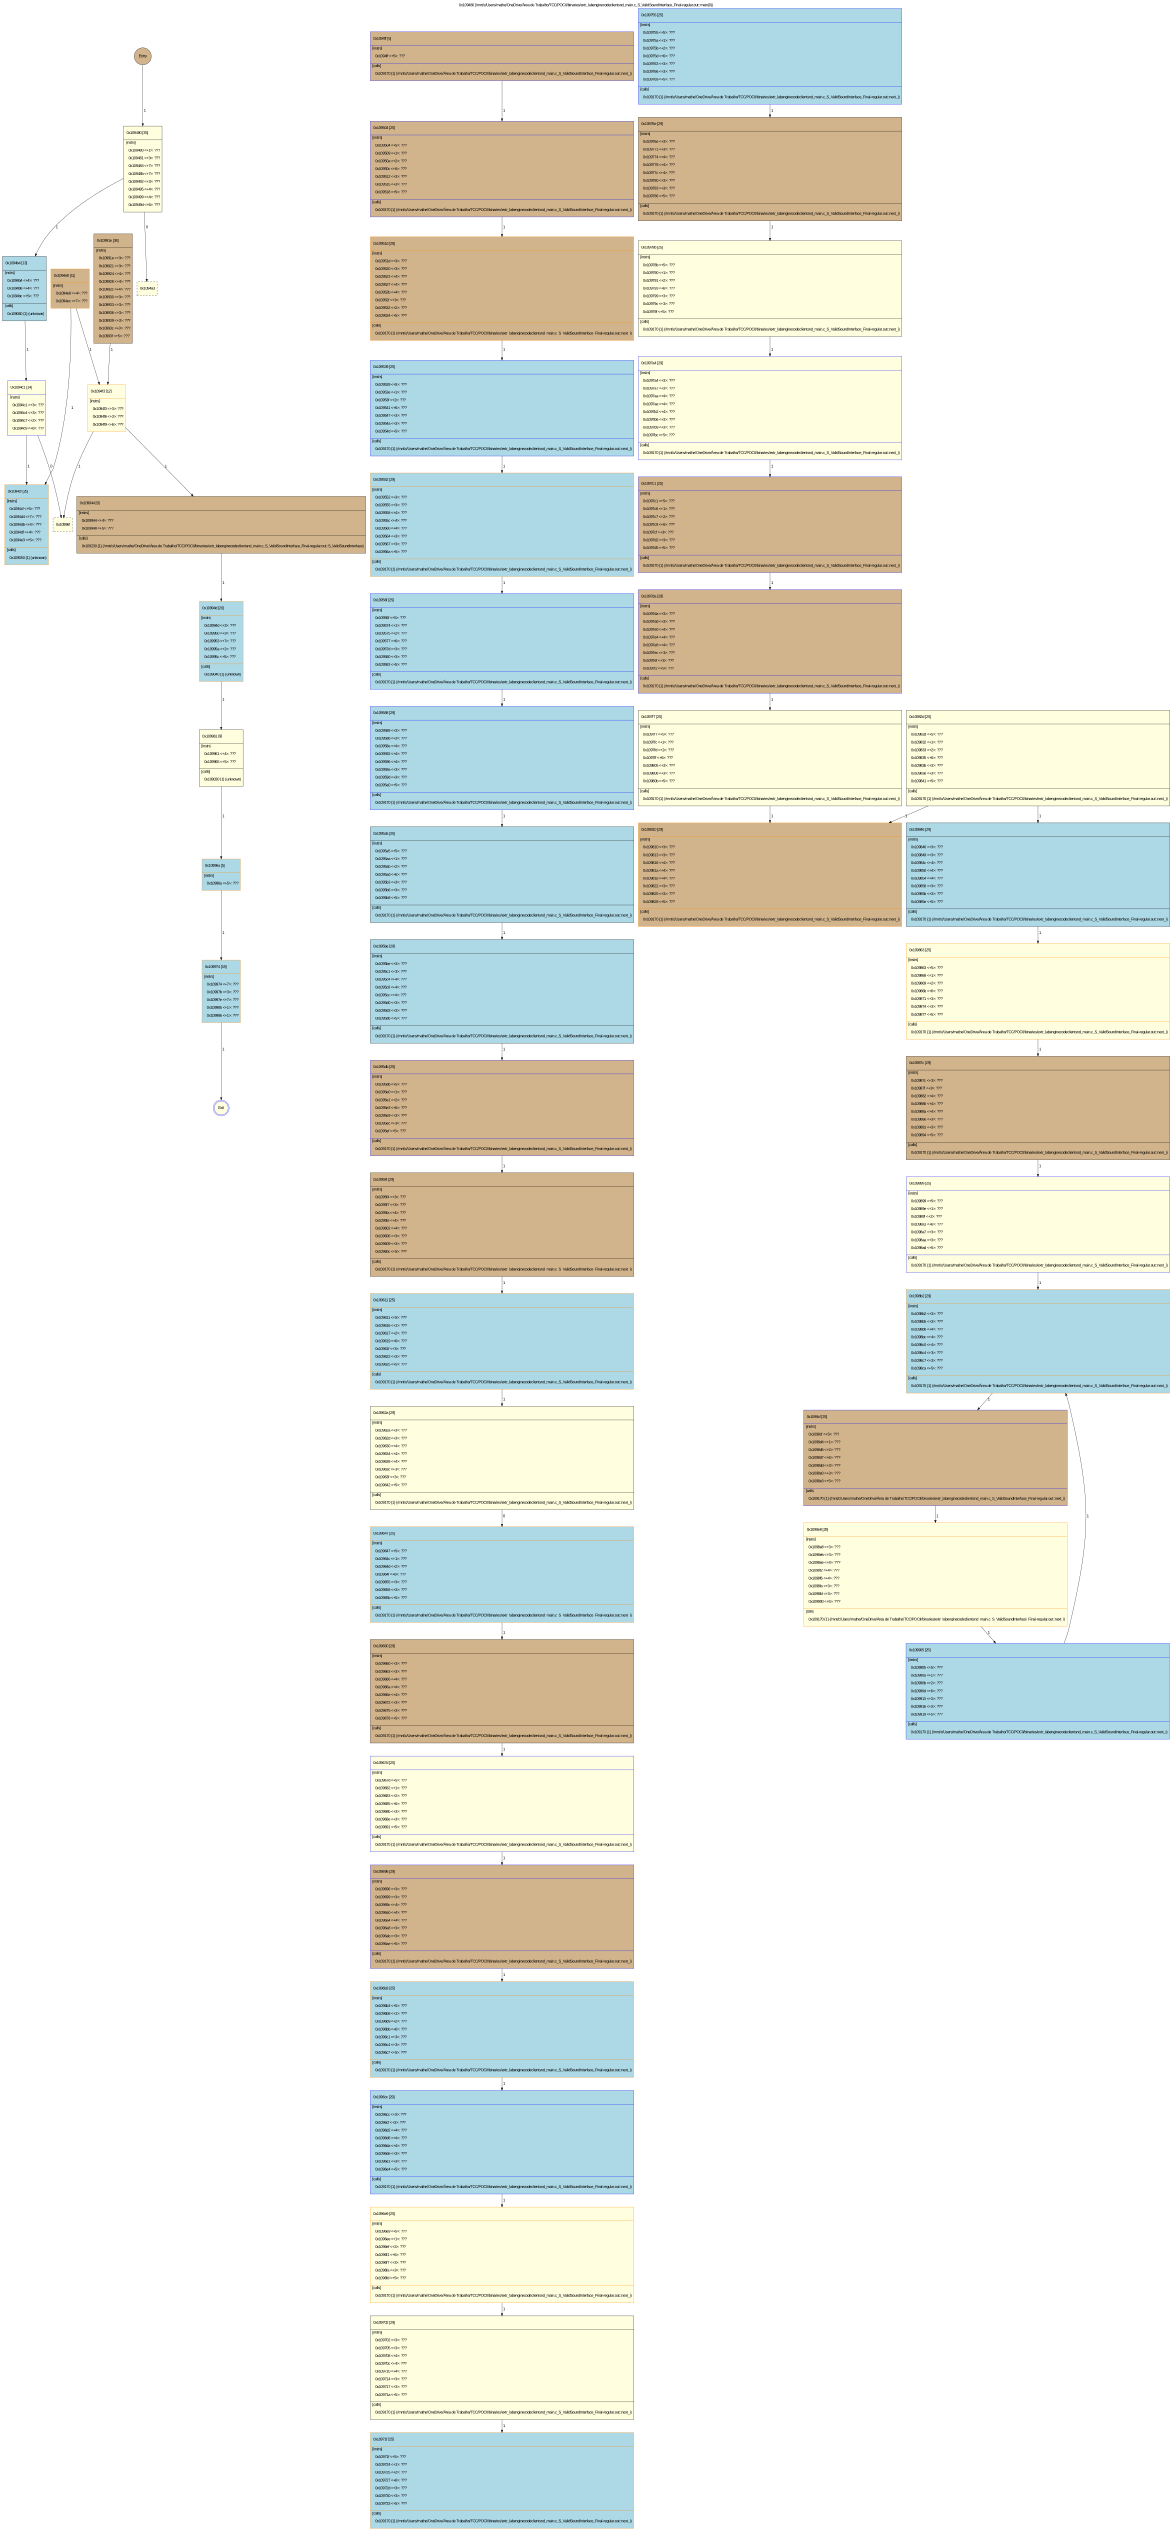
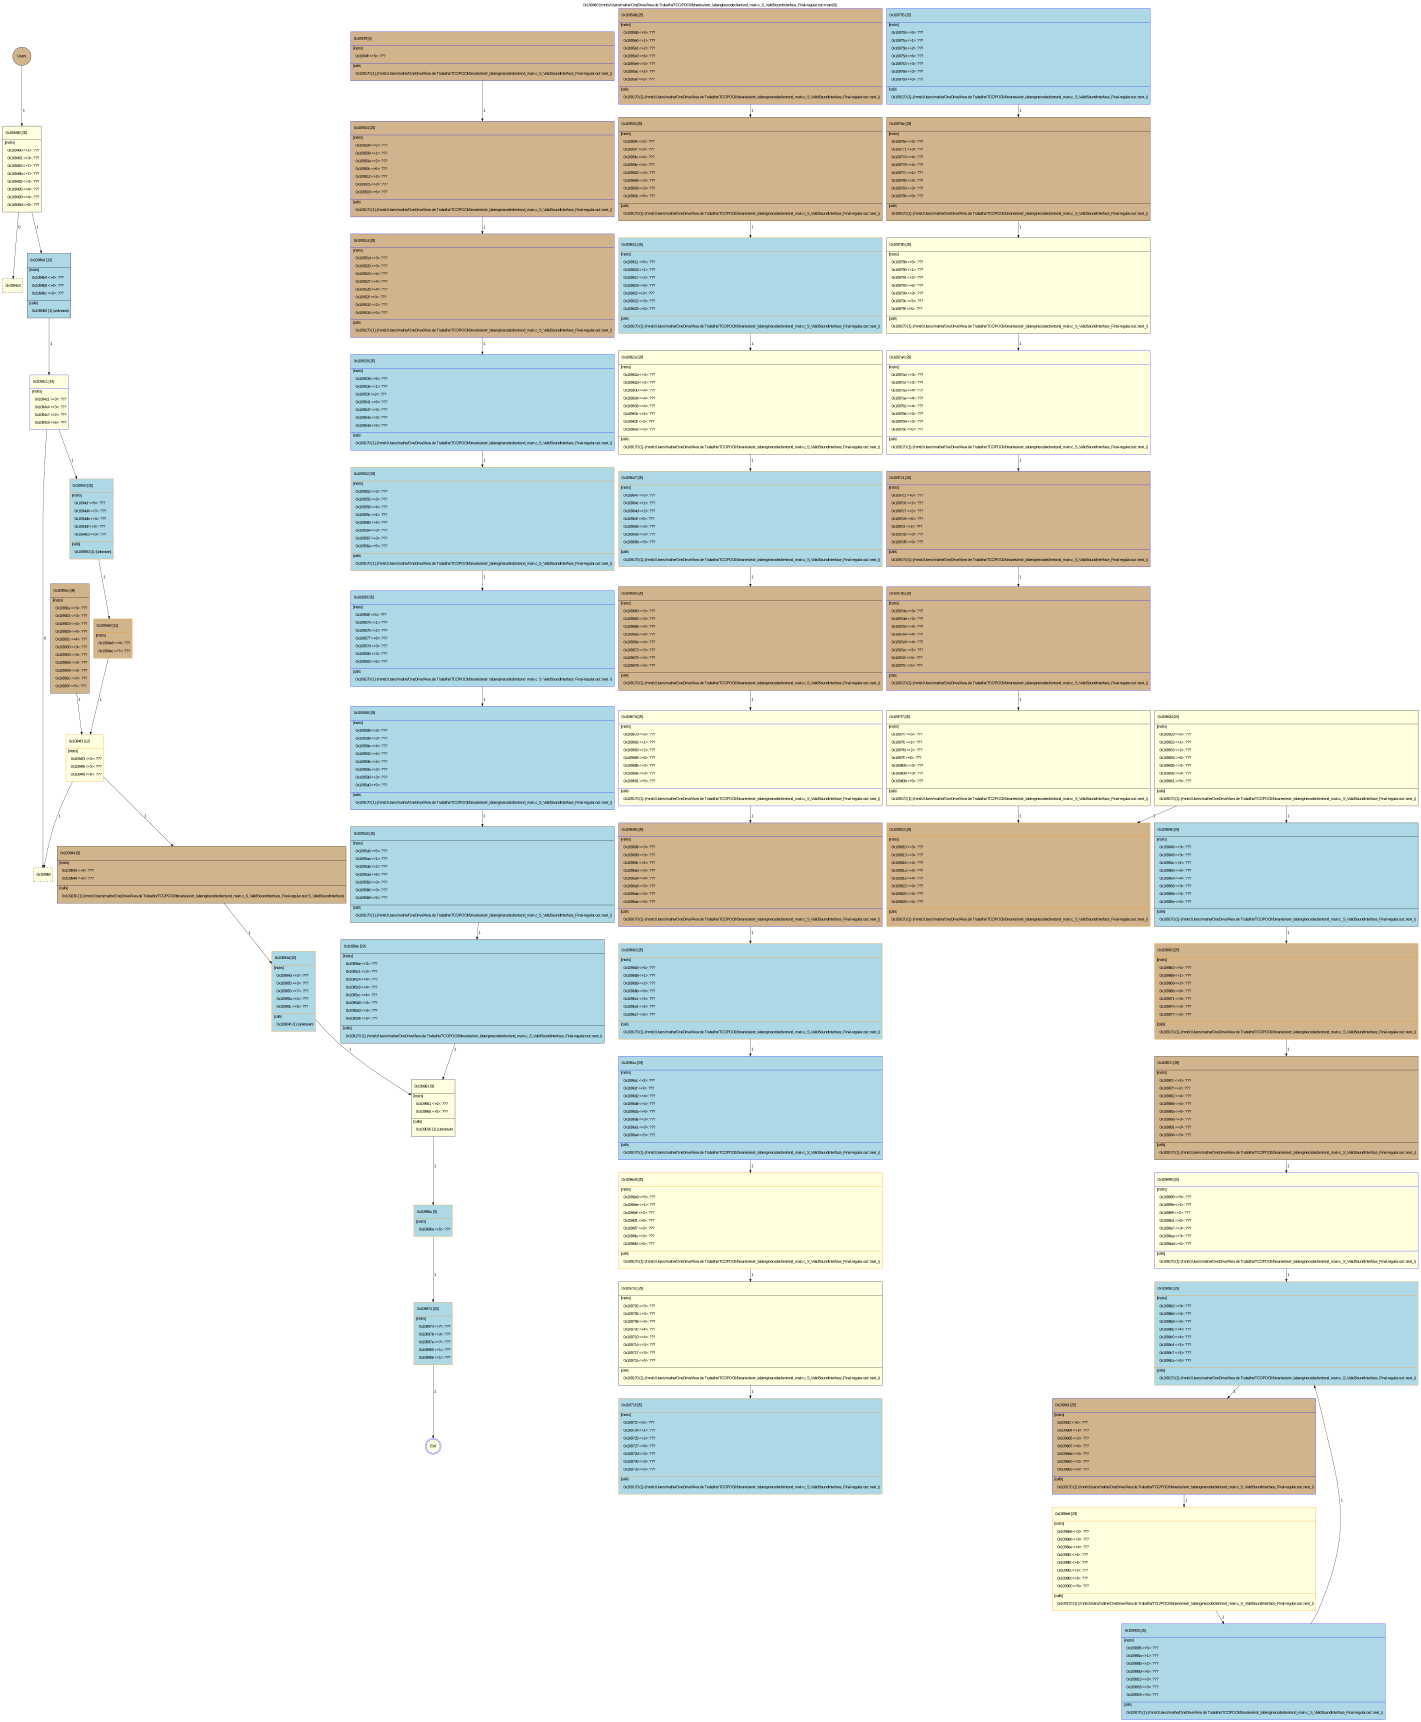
node "Entry": label "Entry" -> "Users"
node "0x10951d [28]": color darkorange -> blue
edge "0x1094e8 [11]" -> "0x1094cf [25]": reversed
node "0x109863 [25]": fillcolor lightyellow -> tan
edge "0x1095be [29]" -> "0x1095db [25]": now "0x1095be [29]" -> "0x109961 [9]"
edge "0x10962a [29]" -> "0x109647 [25]": label " 0" -> " 1"
